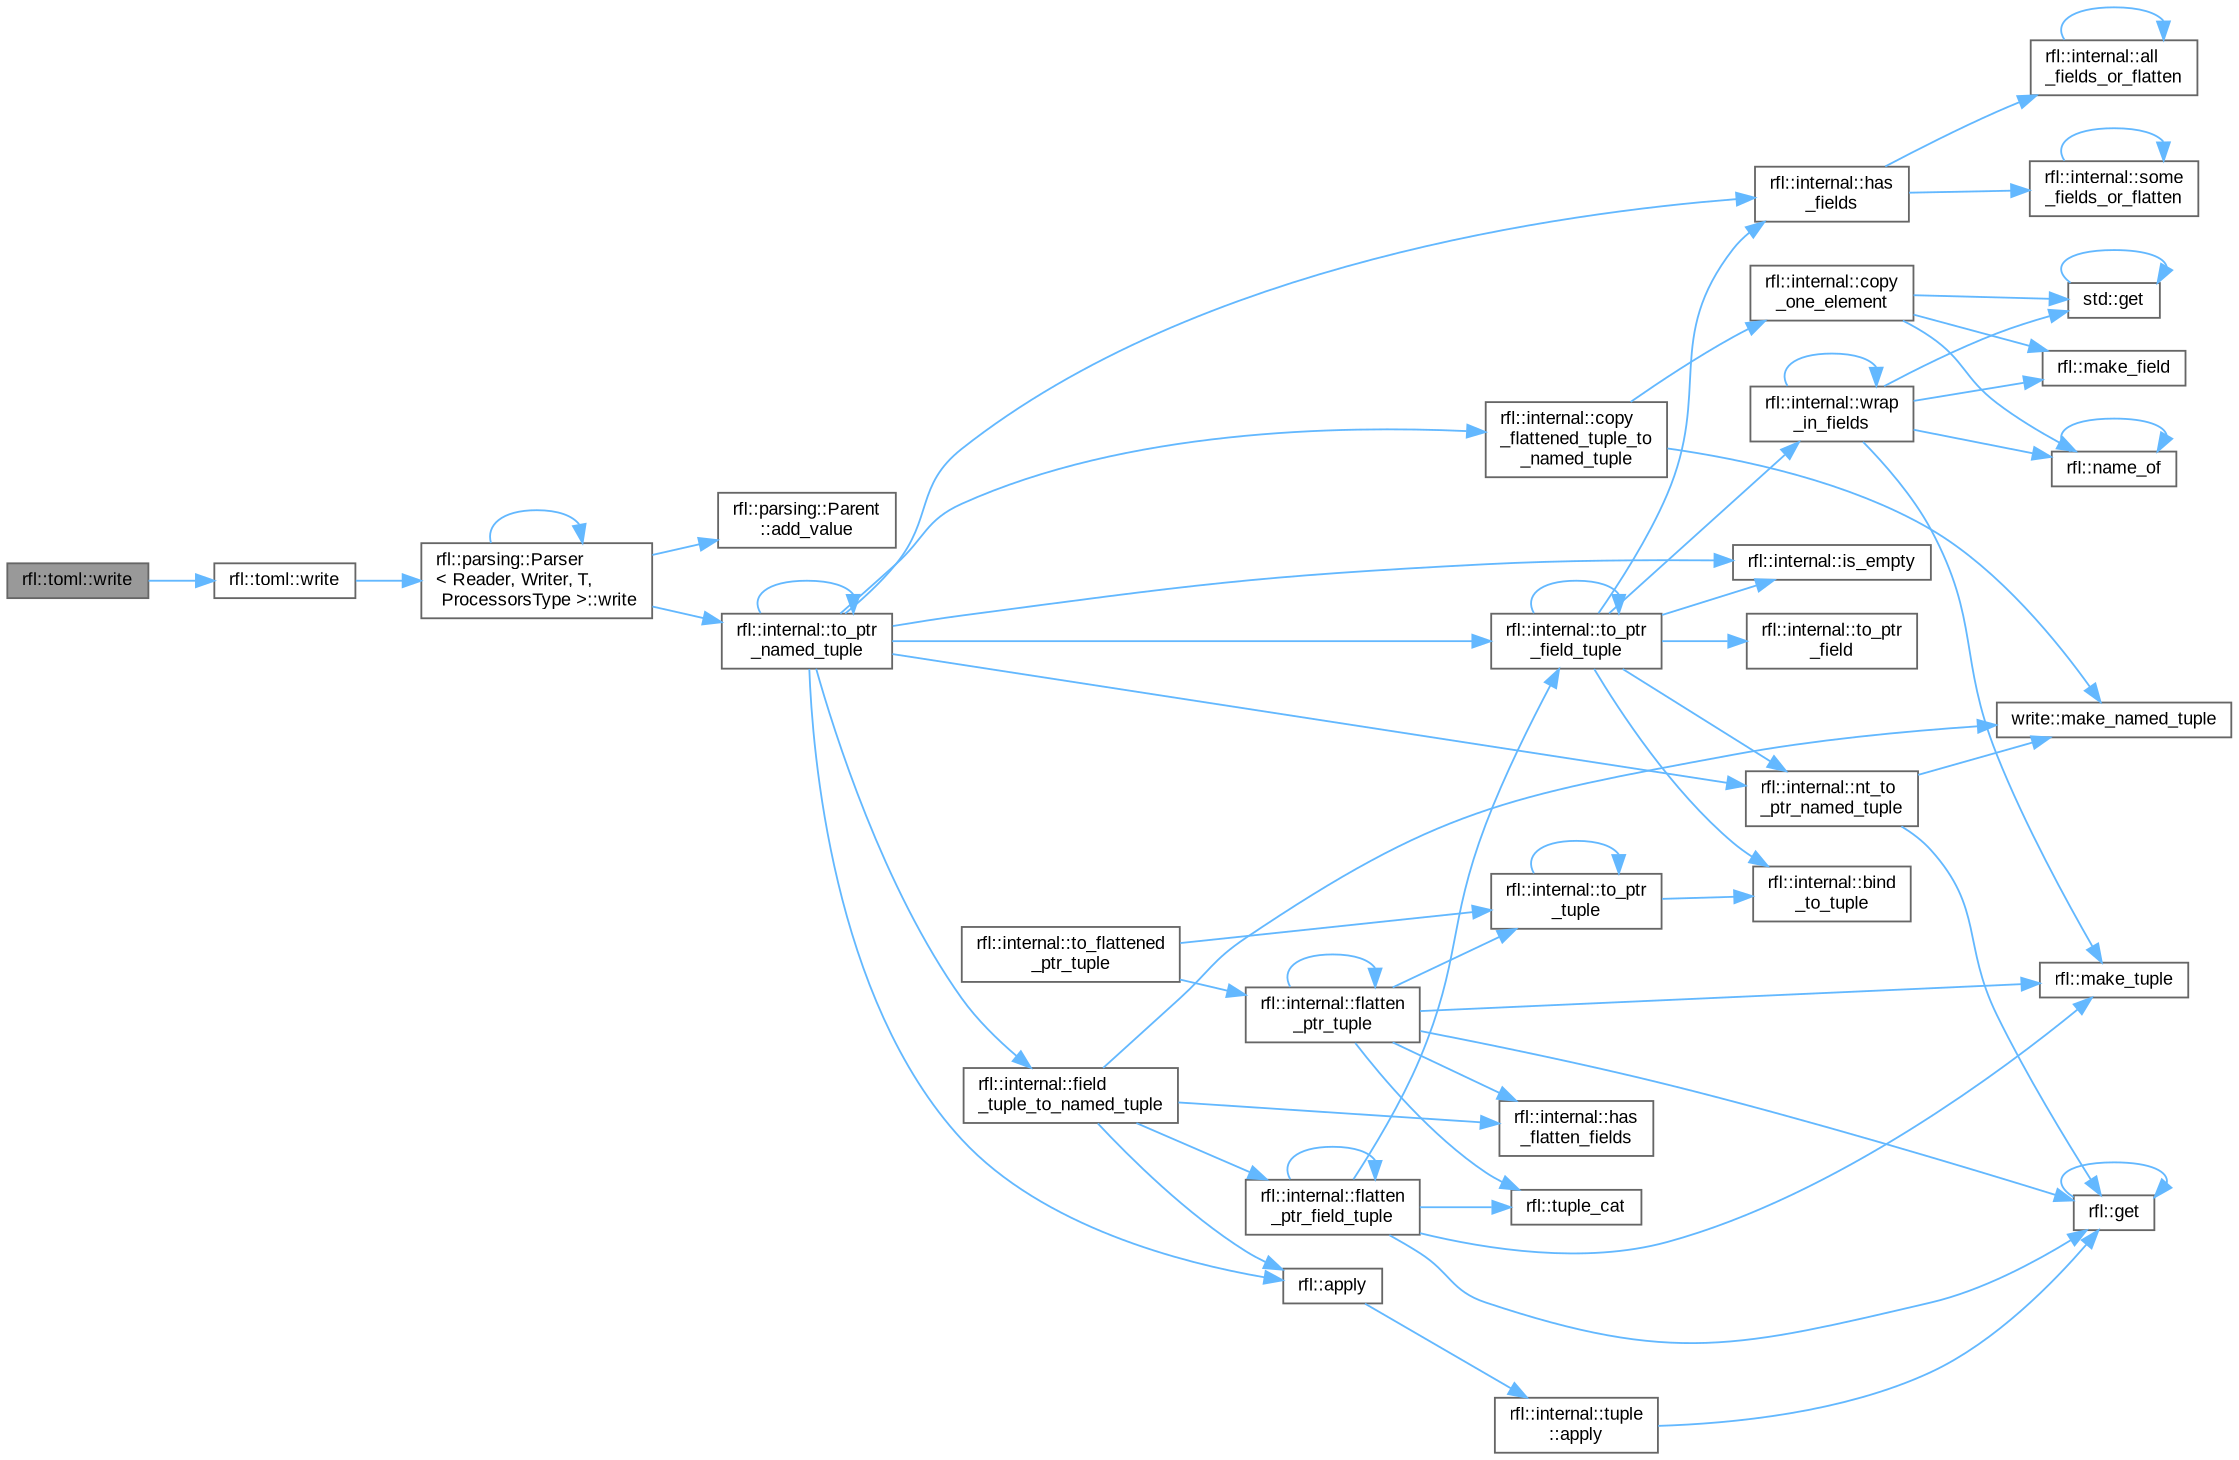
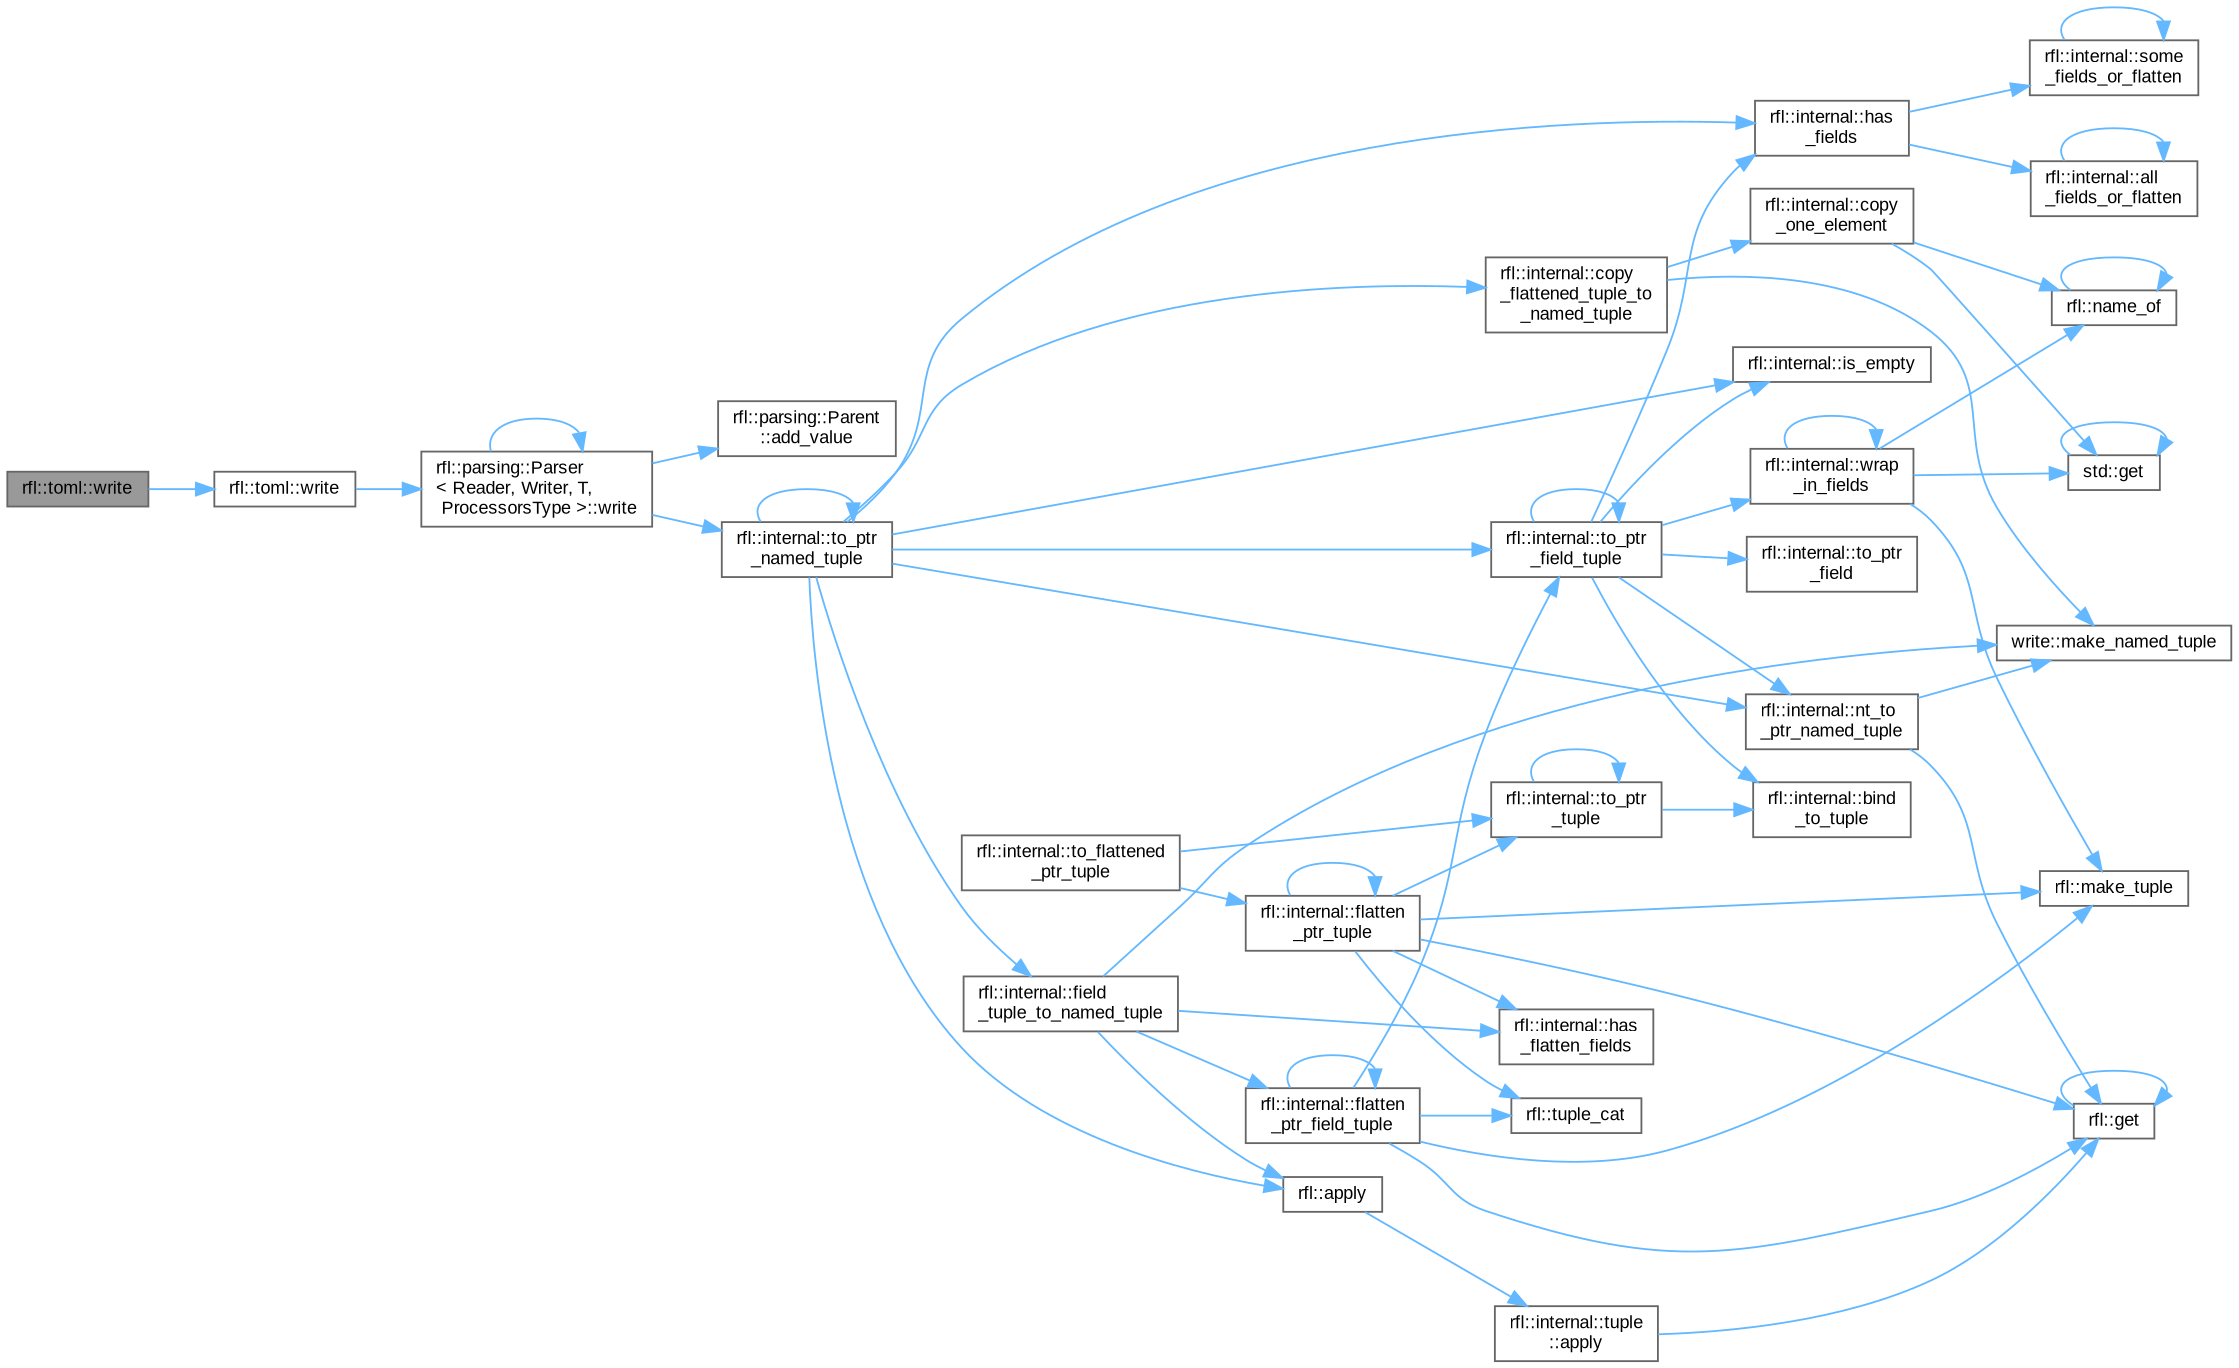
node "rfl::make_field": removed
